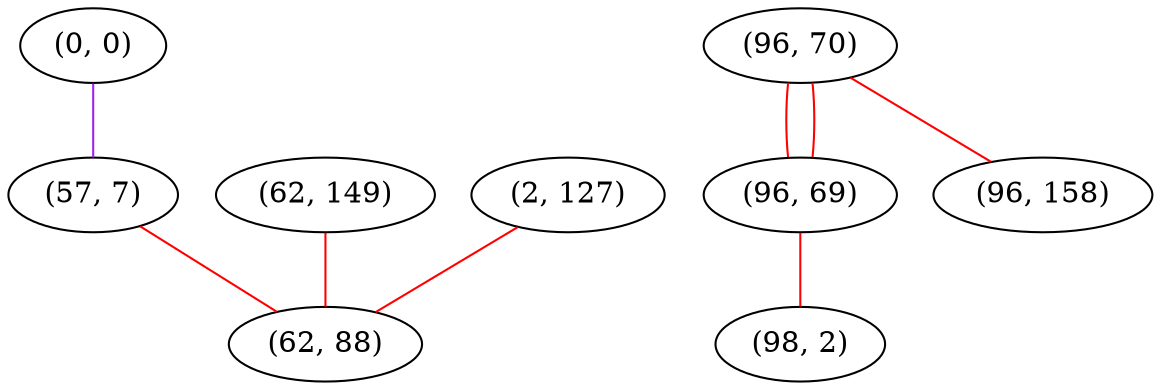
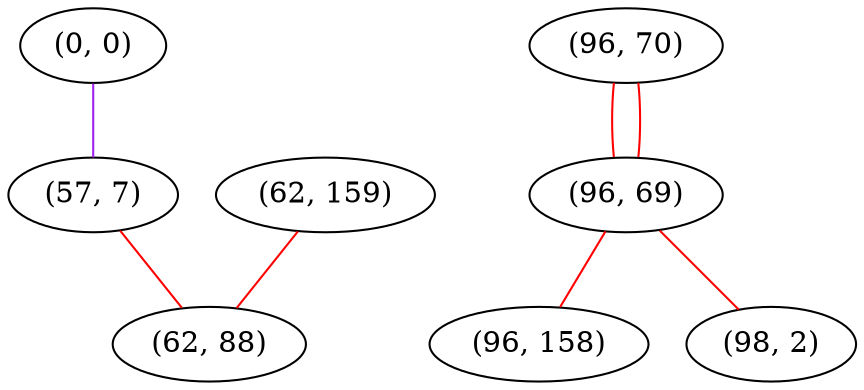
edge "(96, 70)" -- "(96, 158)": now "(96, 69)" -- "(96, 158)"
node "(62, 149)": label "(62, 149)" -> "(62, 159)"
node "(2, 127)": removed
